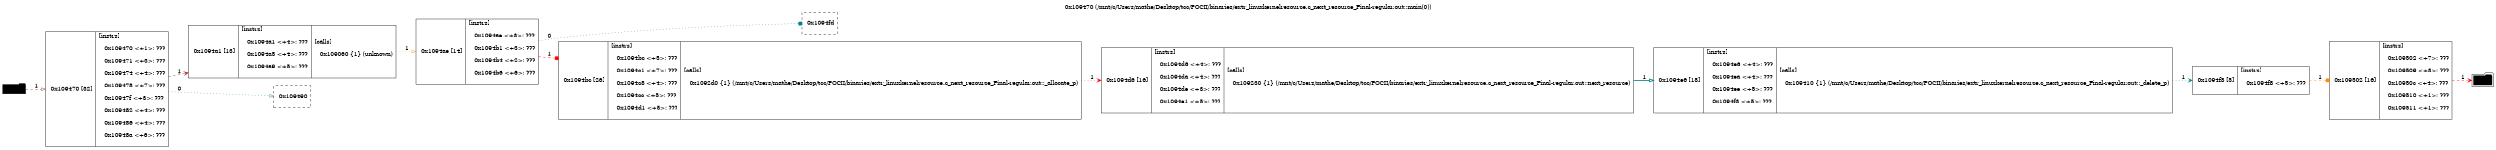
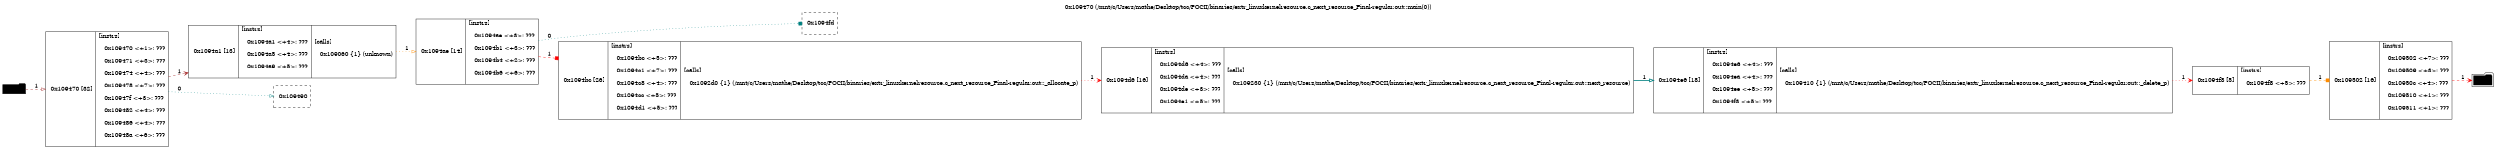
edge "0x1094e6 [18]" -> "0x1094f8 [5]": color teal -> red
